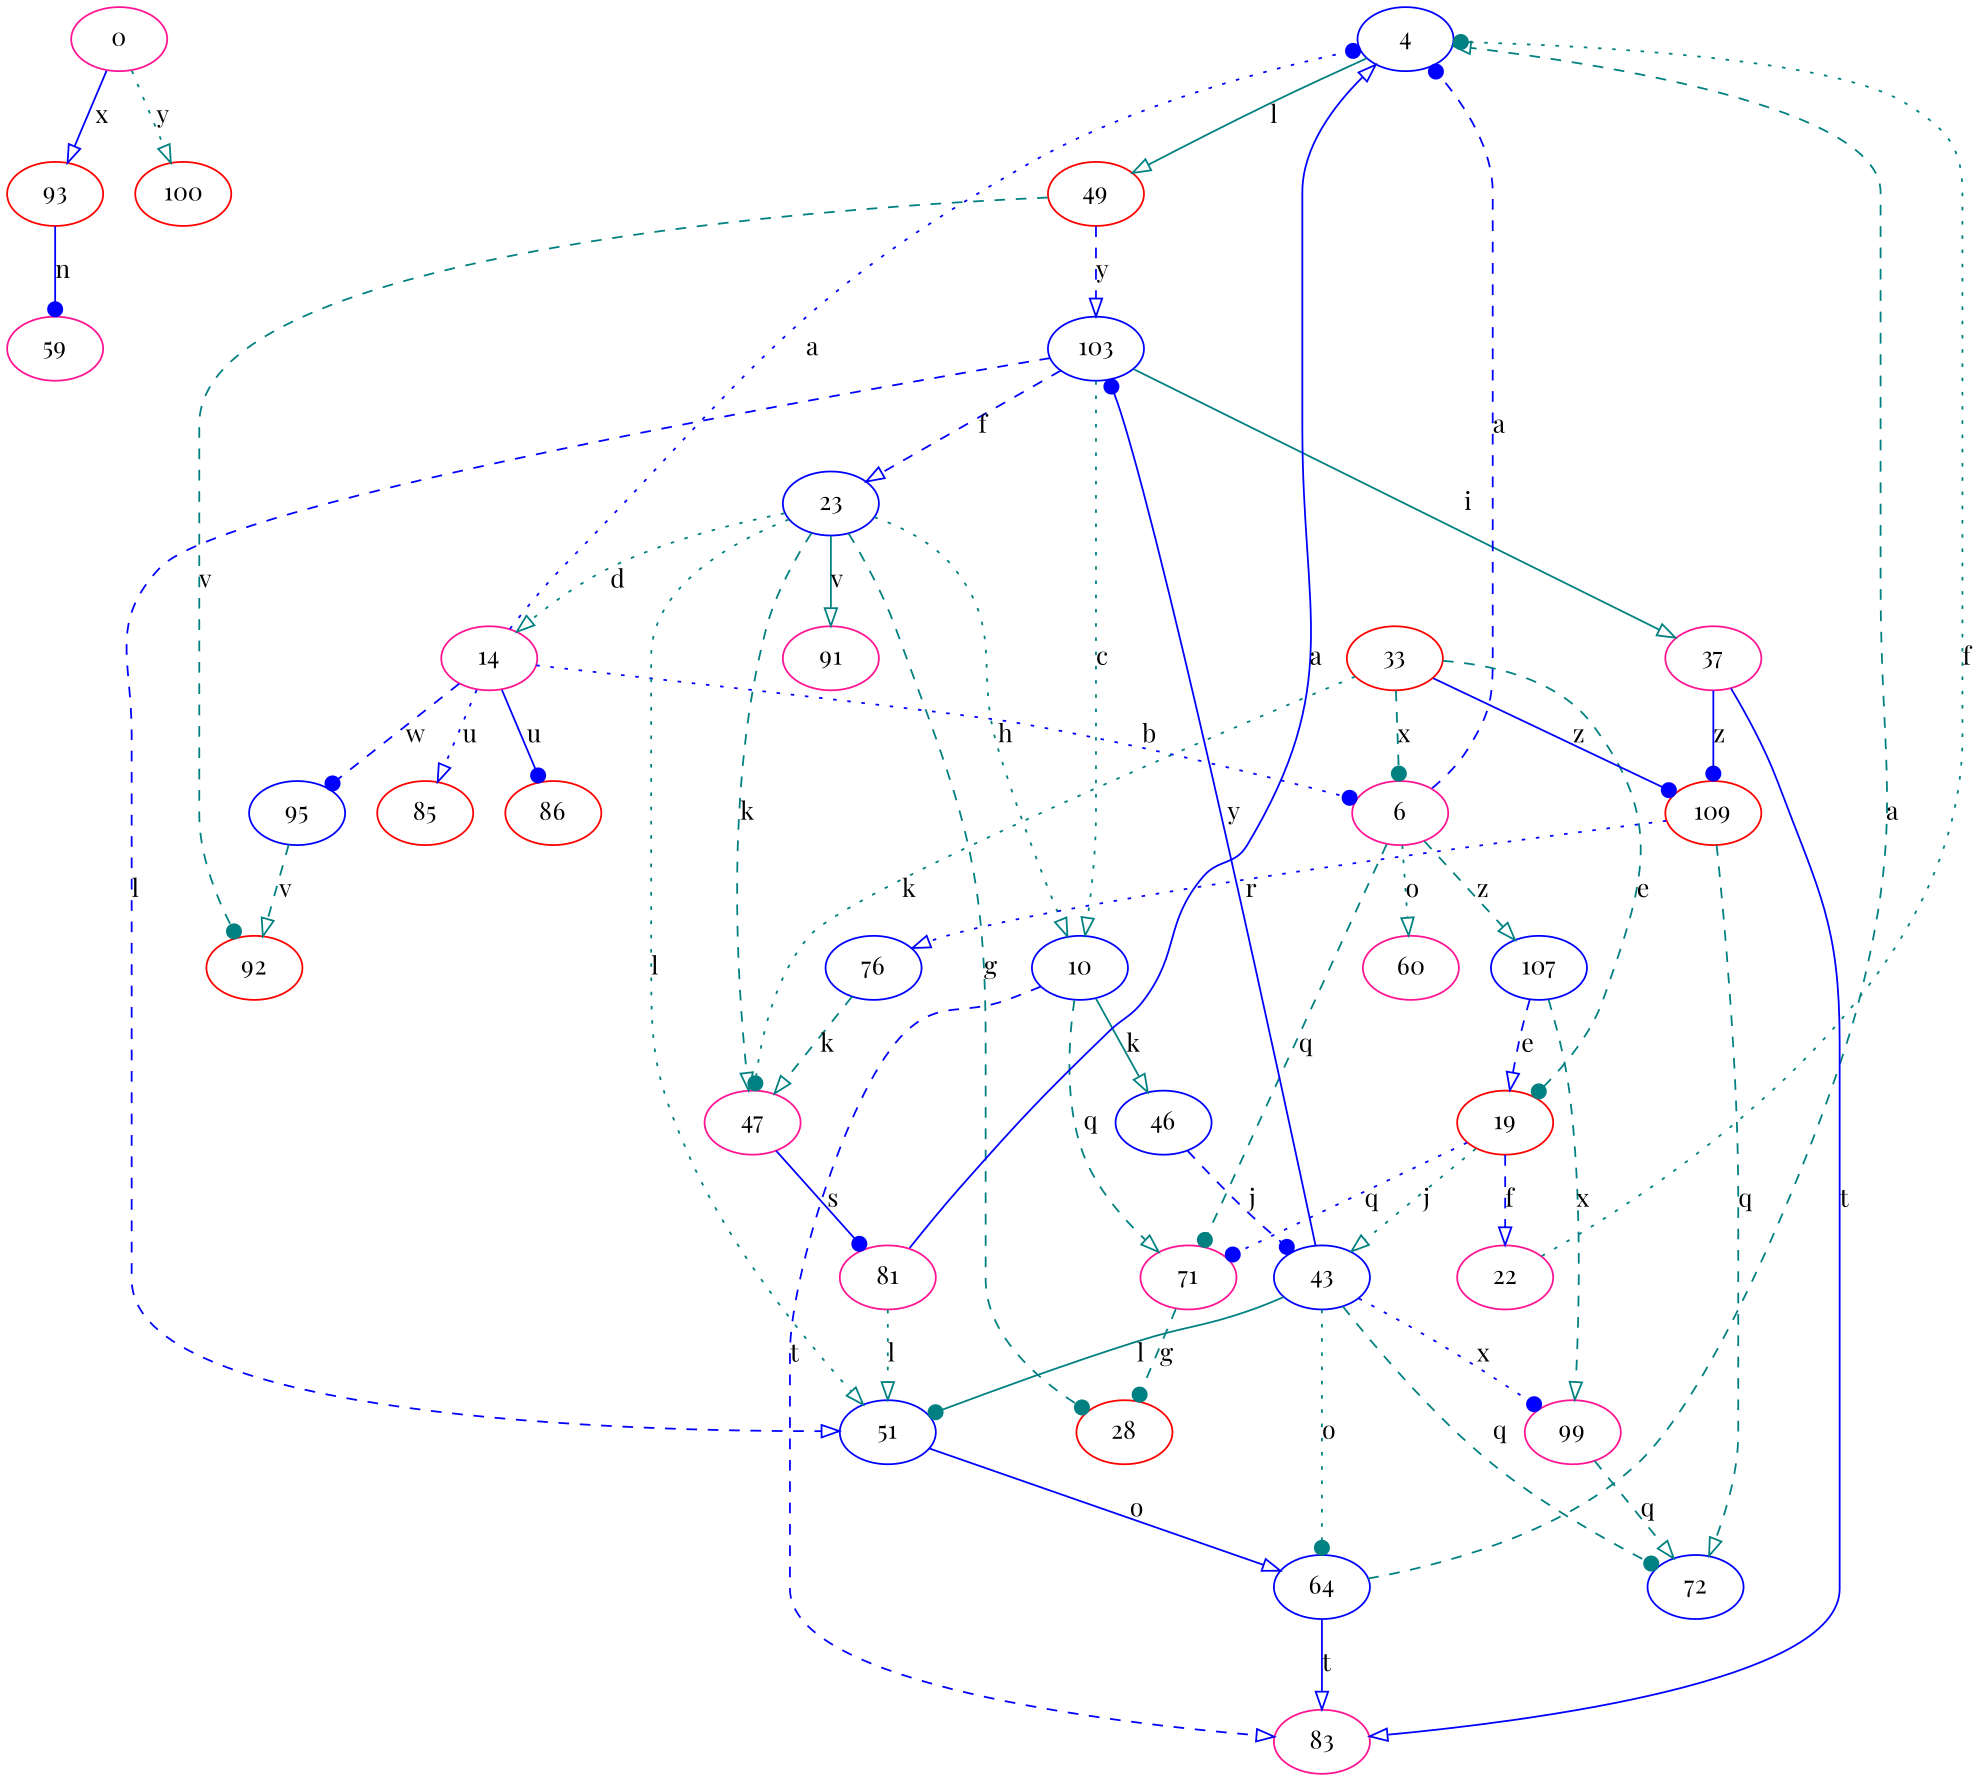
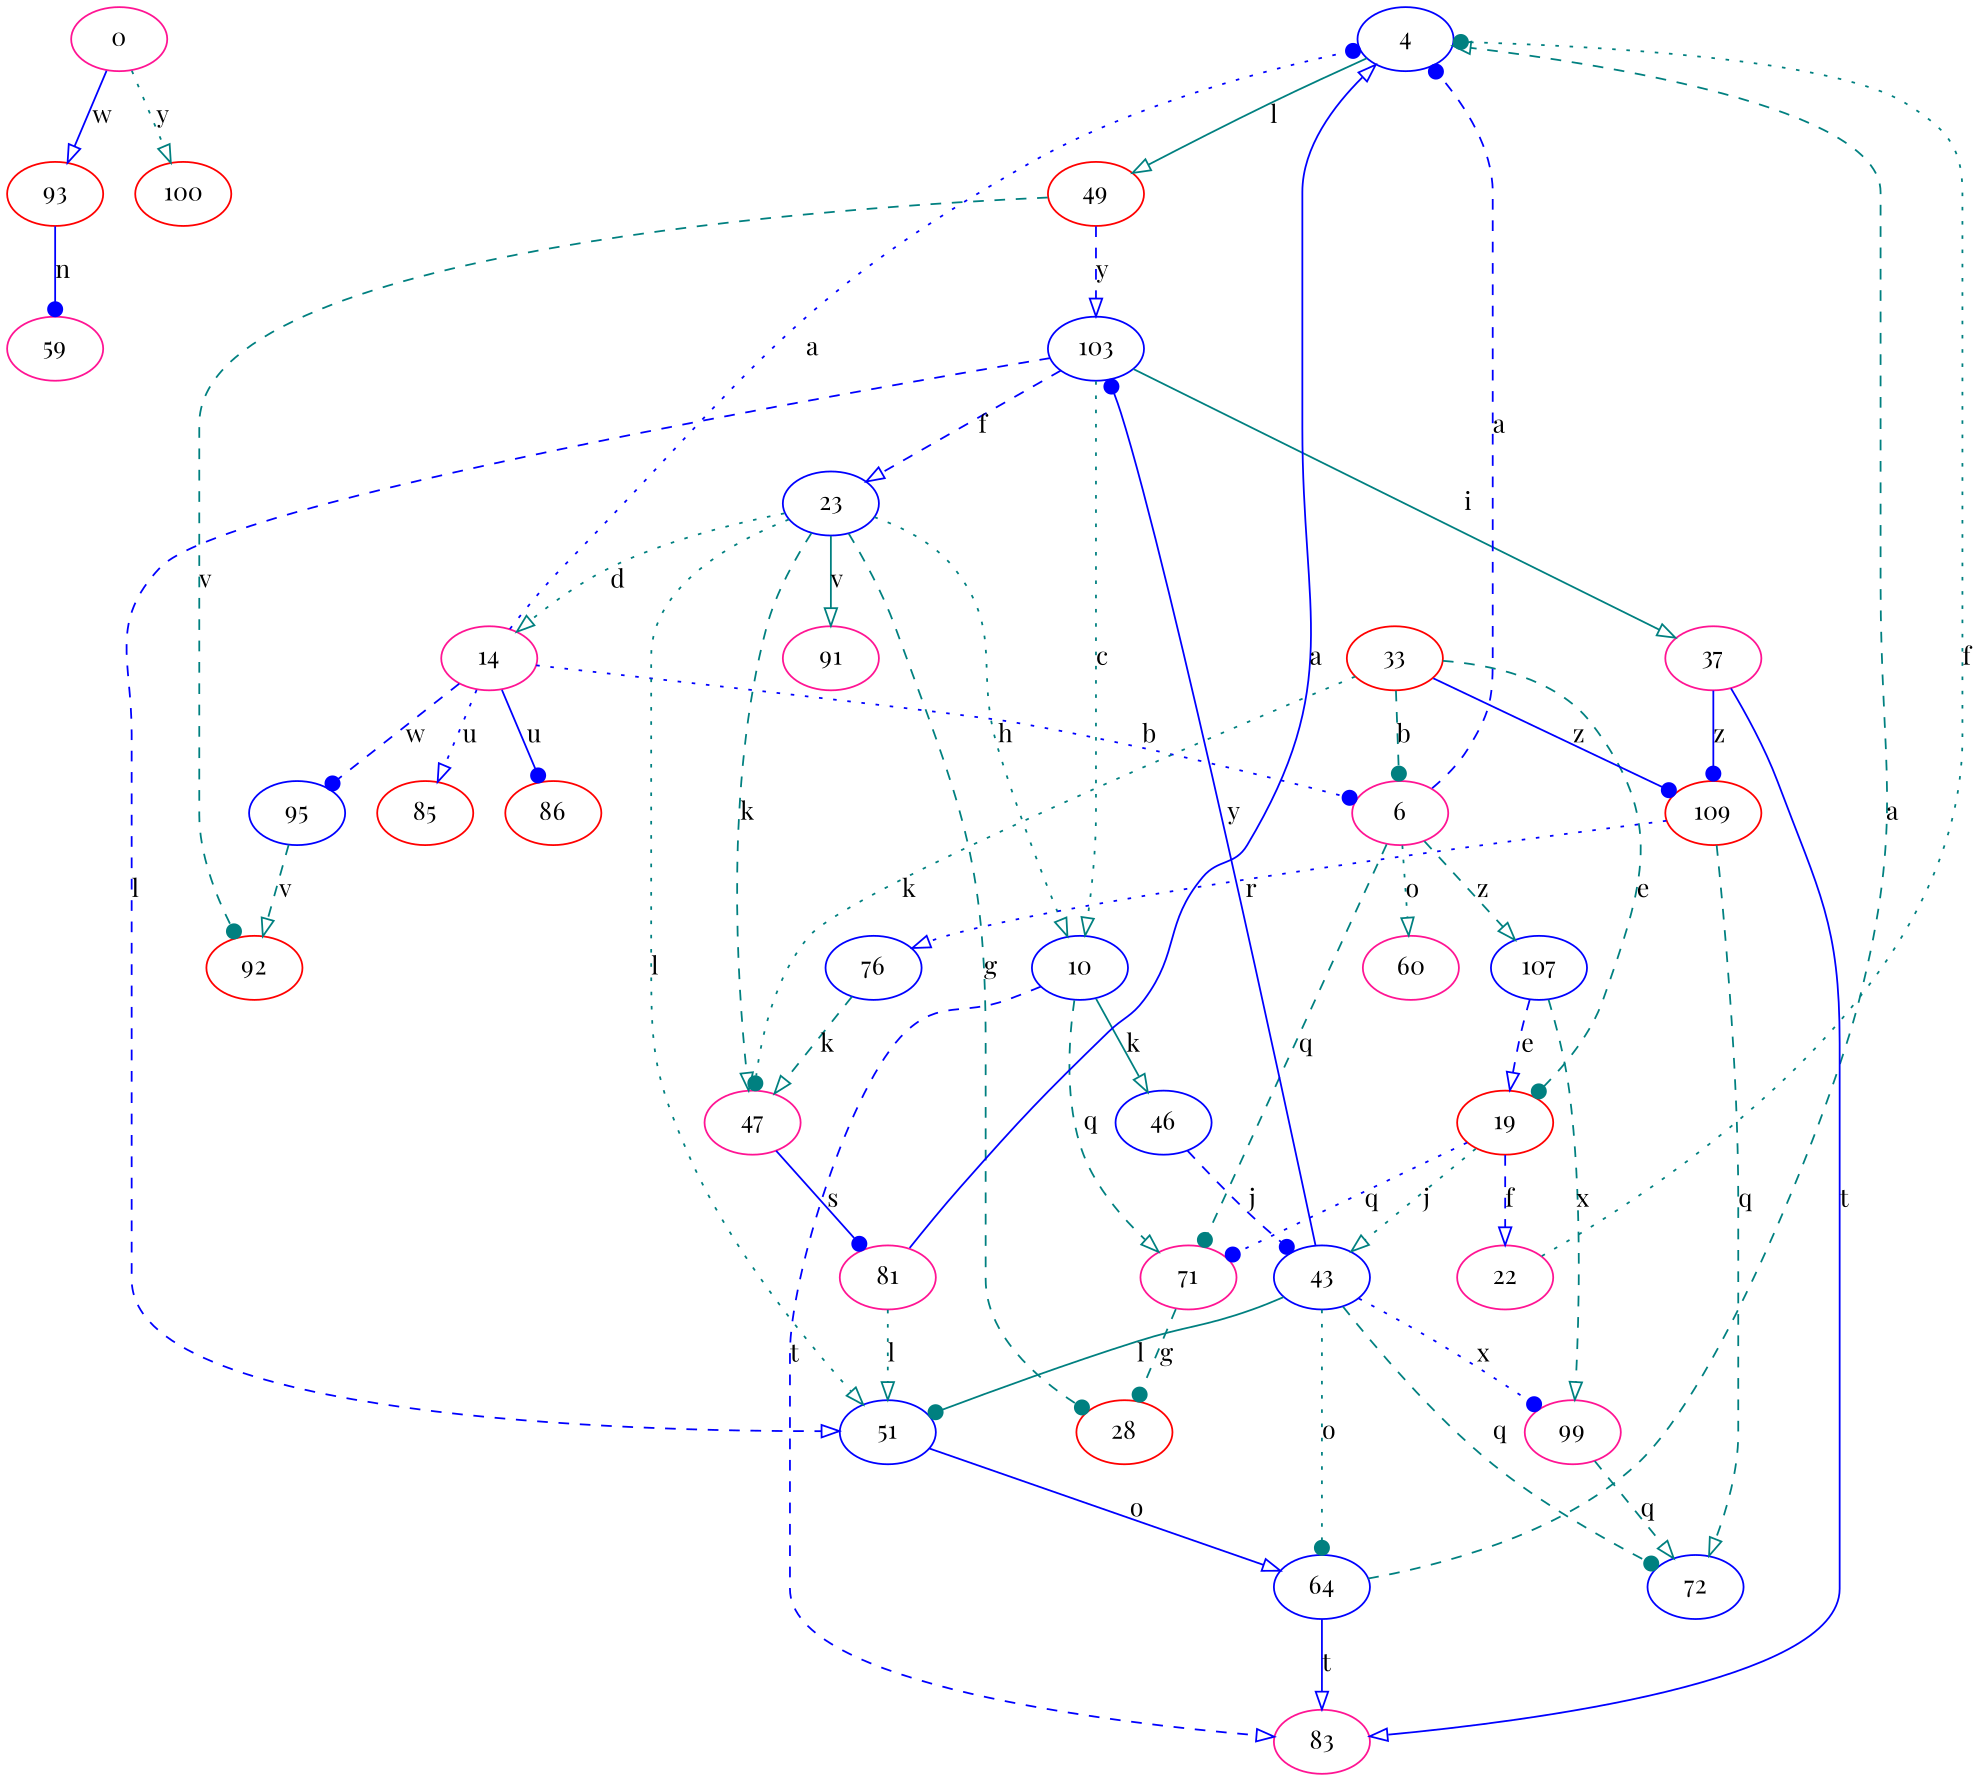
edge "0" -> "93": label "x" -> "w"
edge "33" -> "6": label "x" -> "b"
